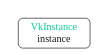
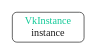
node "VkInstance instance": moved (54, 33) -> (48, 27)
